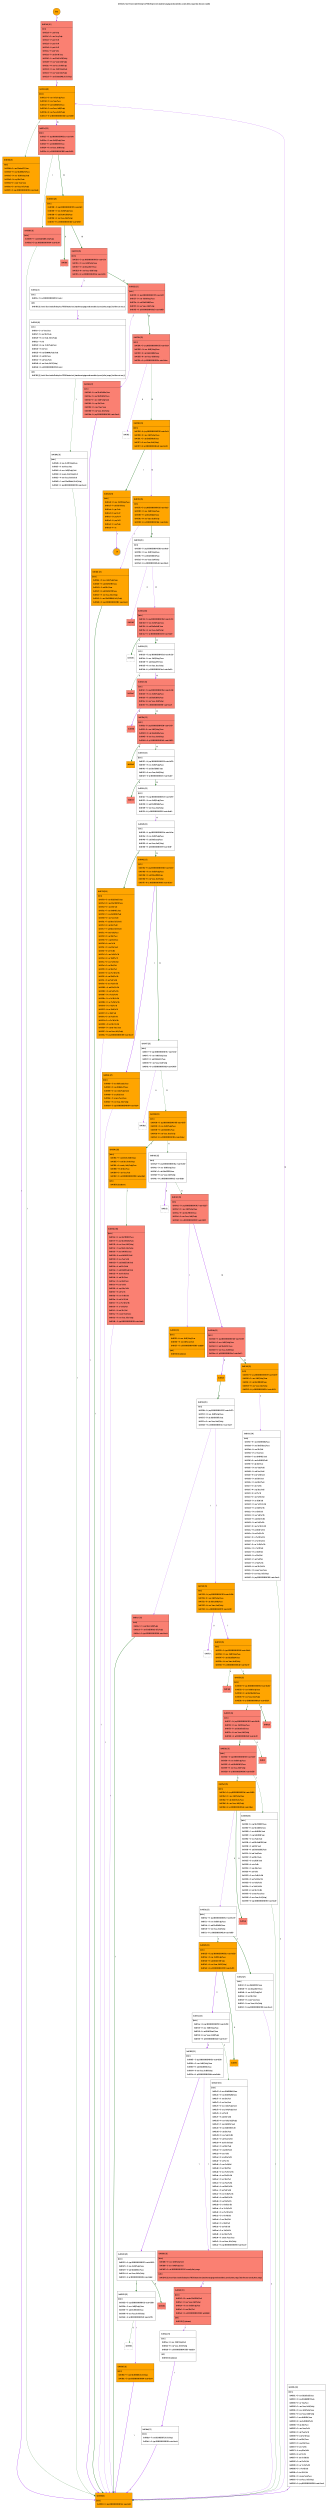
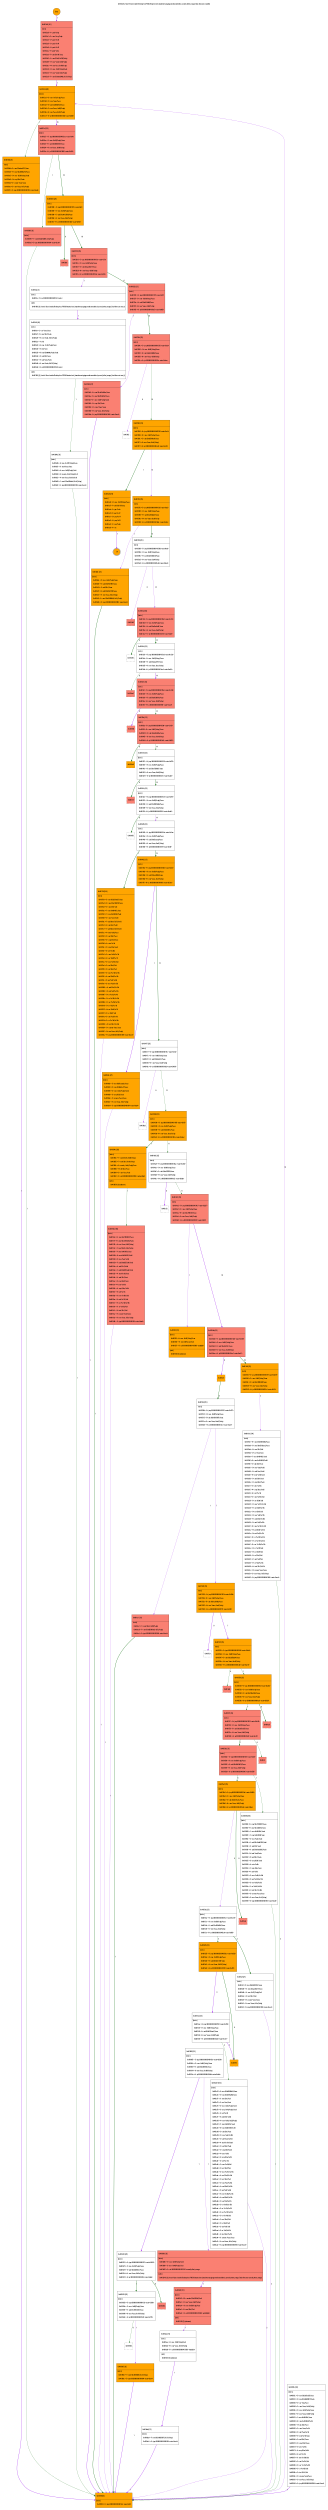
node "0x401f50": added
edge "0x4015ee [25]" -> "0x401607 [25]": now "0x4015ee [25]" -> "0x401793"
edge "0x401a67 [152]" -> "0x401f84 [5]": added, label "2"
